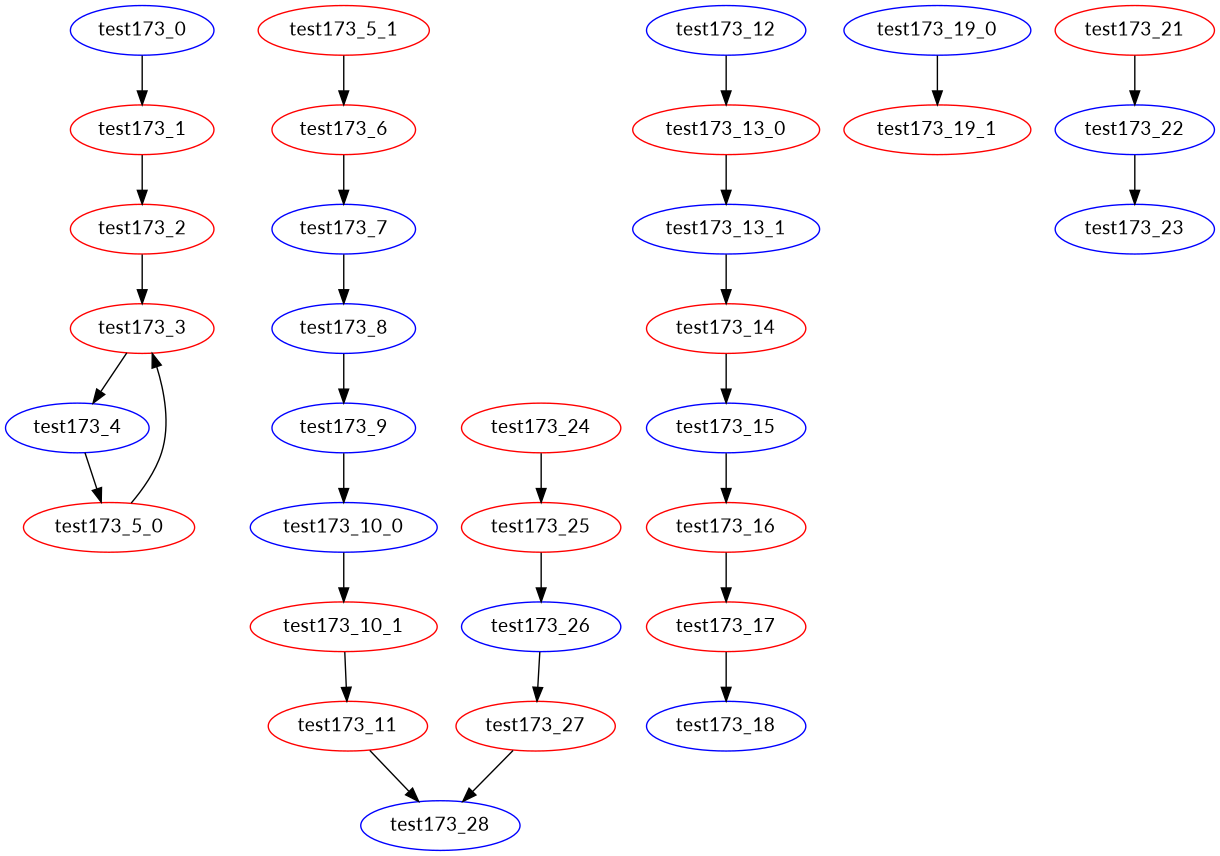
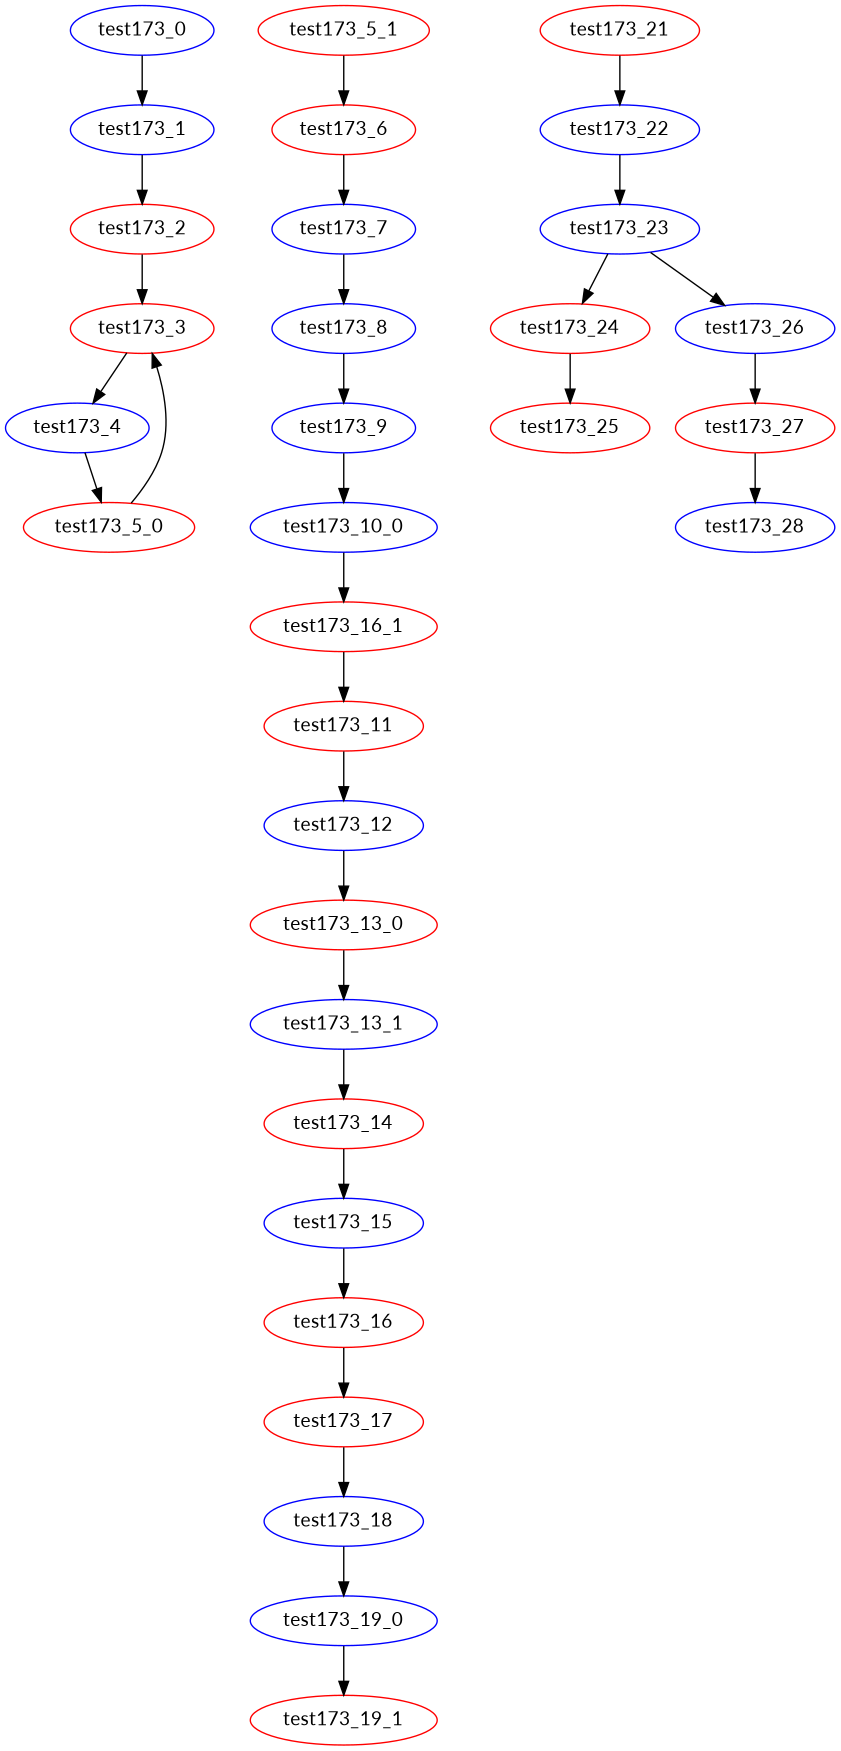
node "test173_1": color red -> blue
edge "test173_23" -> "test173_24": added
edge "test173_25" -> "test173_26": now "test173_23" -> "test173_26"
node "test173_10_1": label "test173_10_1" -> "test173_16_1"
edge "test173_11" -> "test173_28": now "test173_11" -> "test173_12"
edge "test173_18" -> "test173_19_0": added
